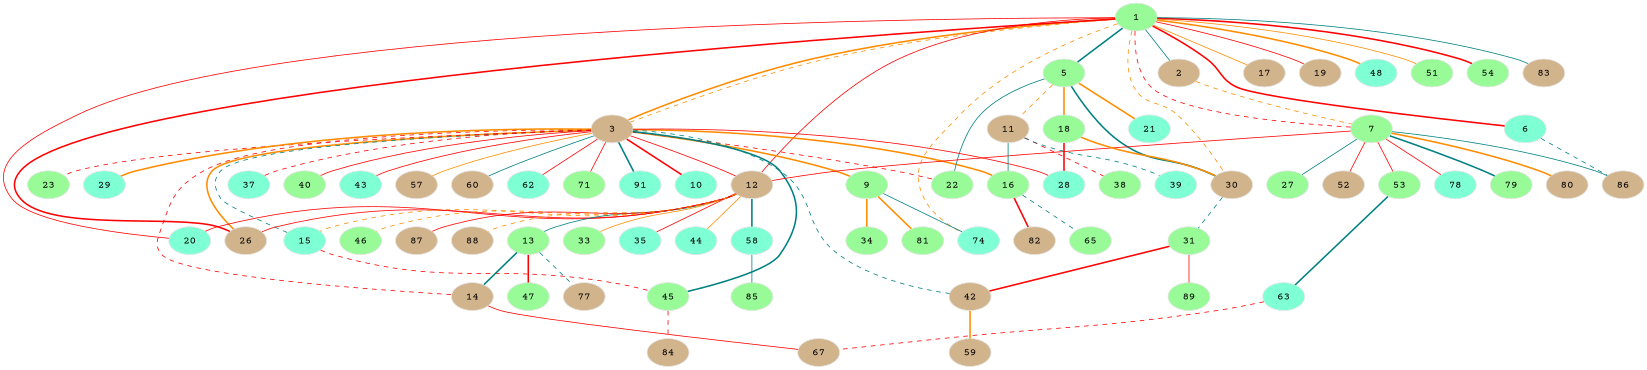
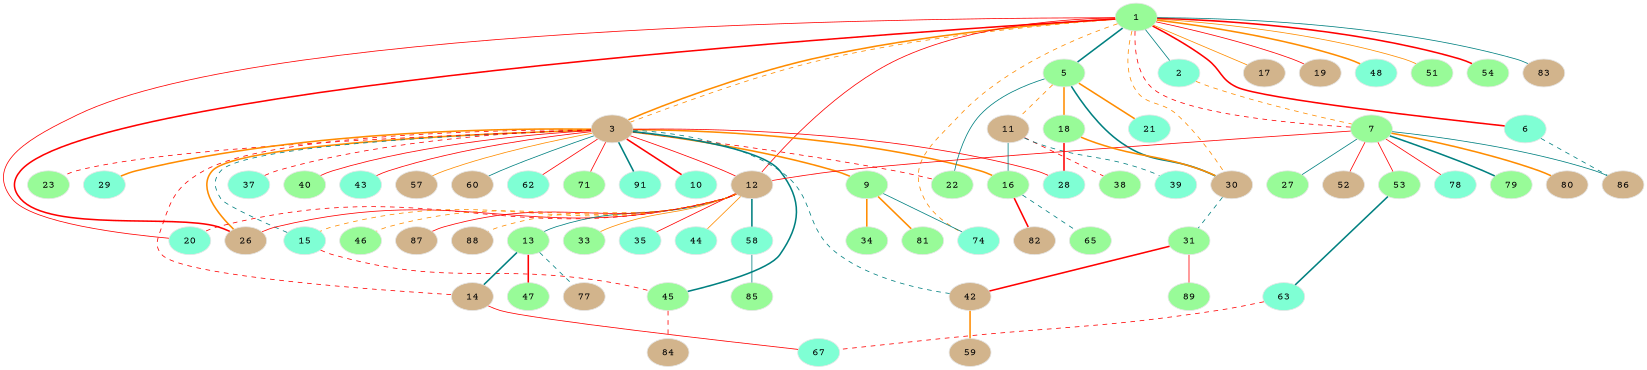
node "2": fillcolor tan -> aquamarine
edge "12" -- "20": style solid -> dashed
node "67": fillcolor tan -> aquamarine
